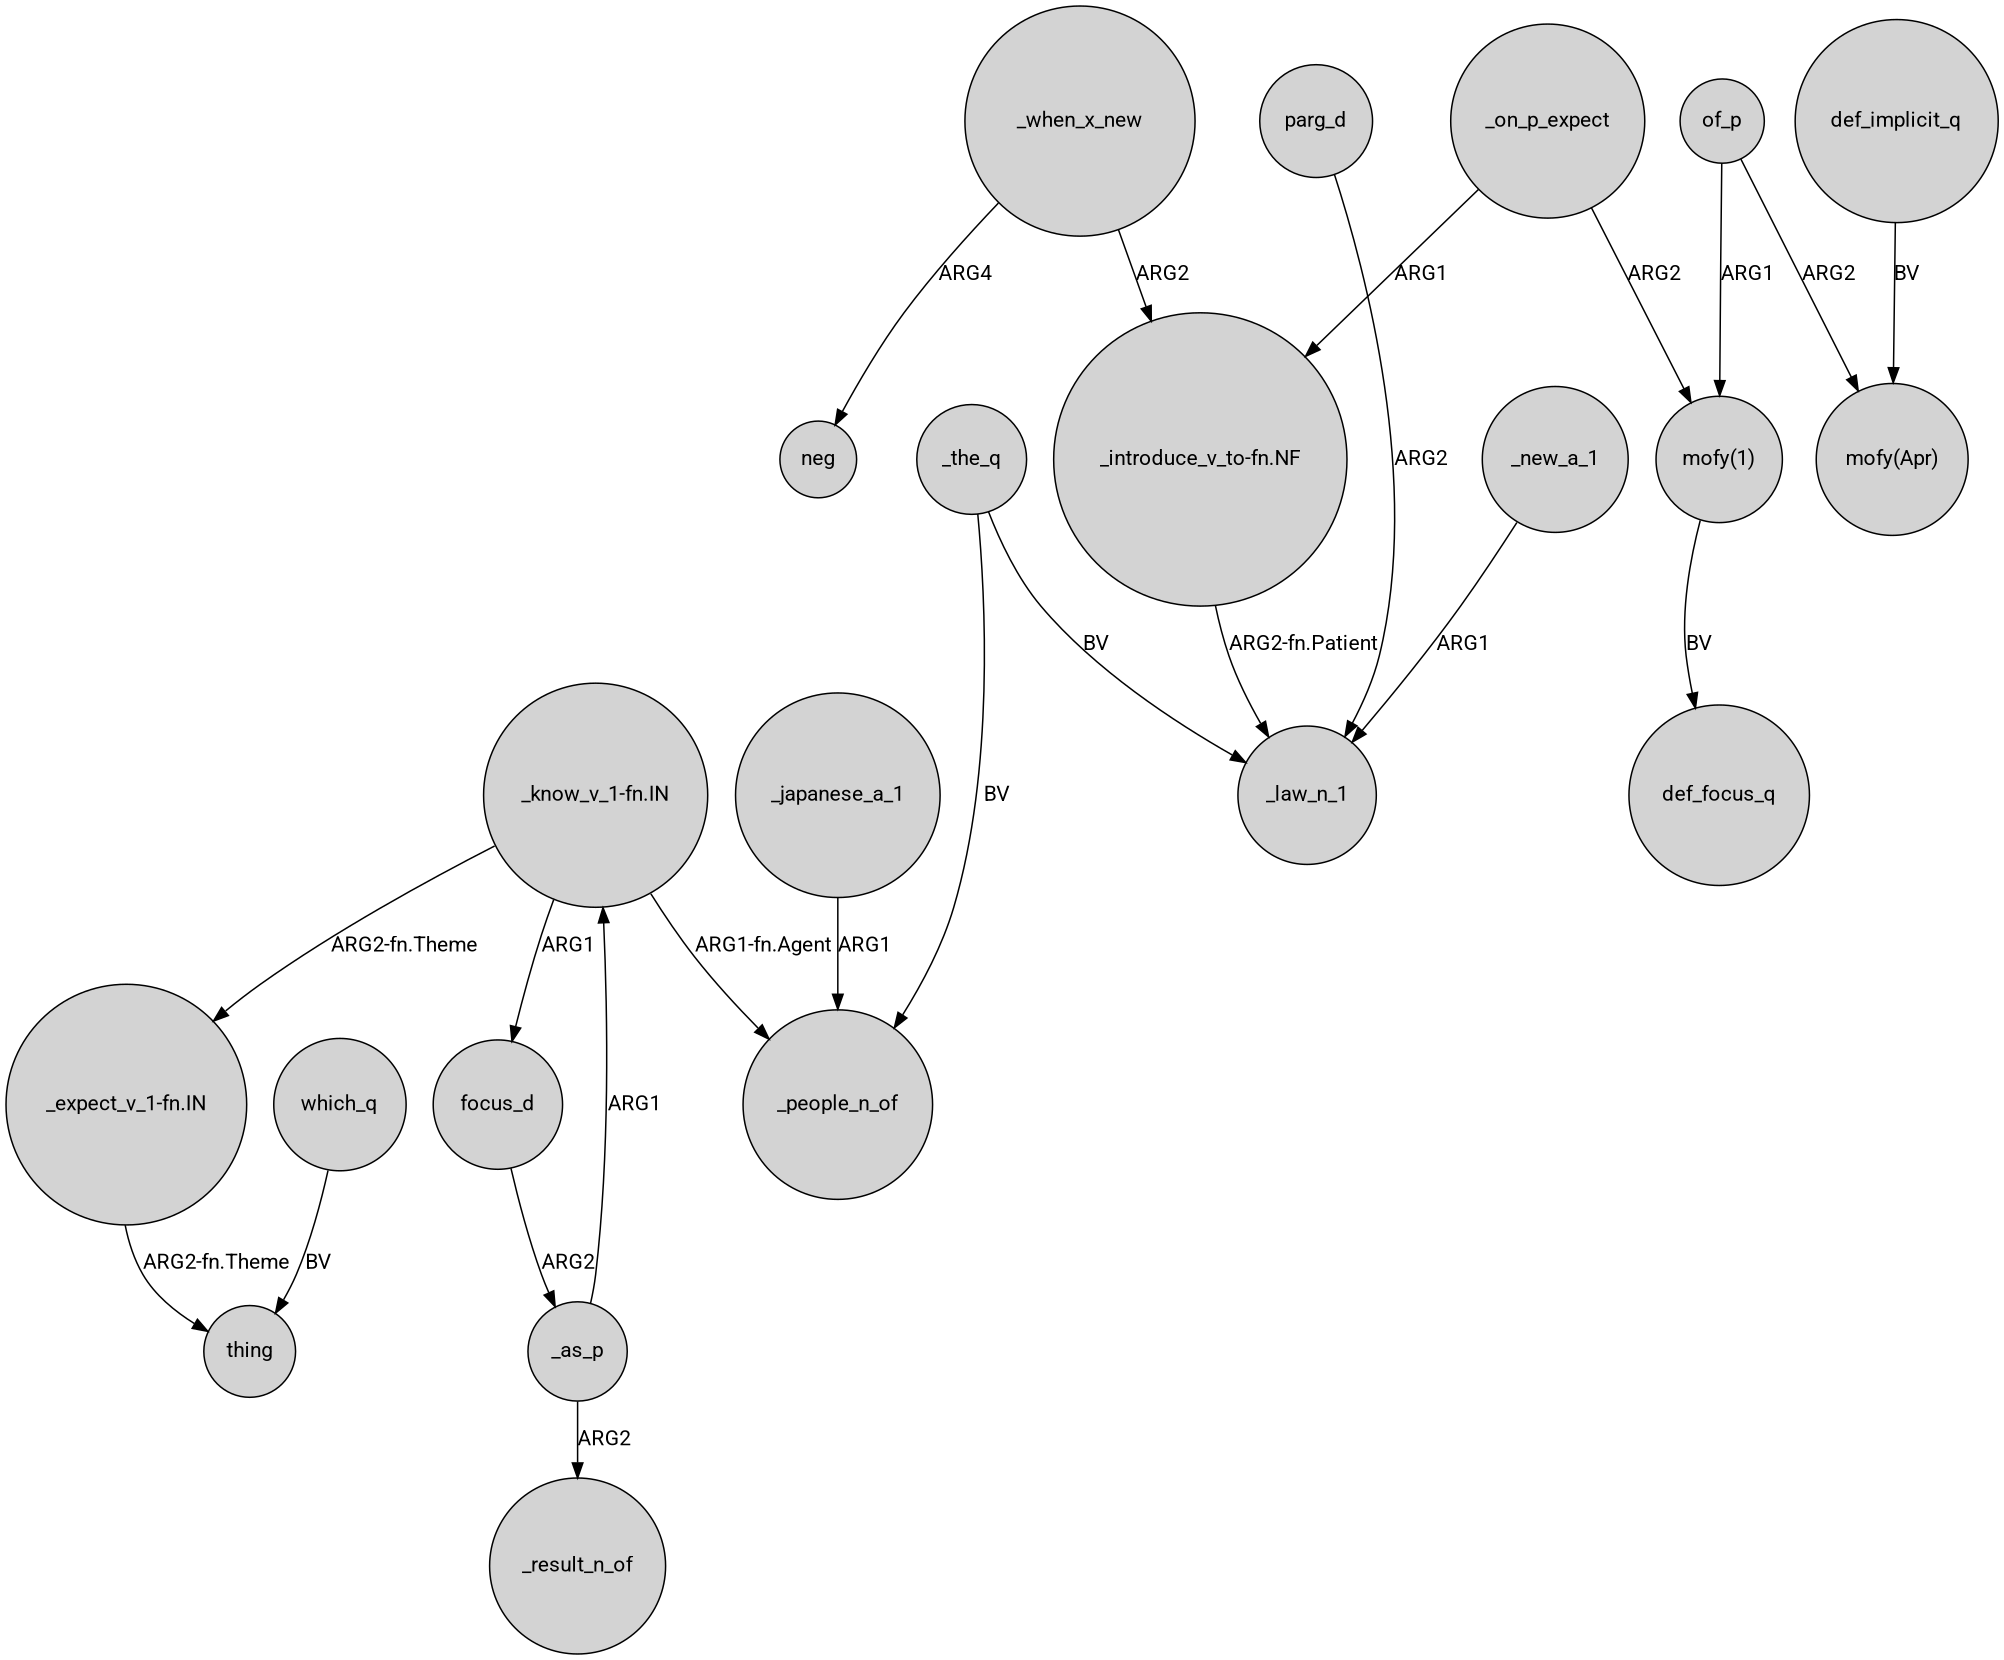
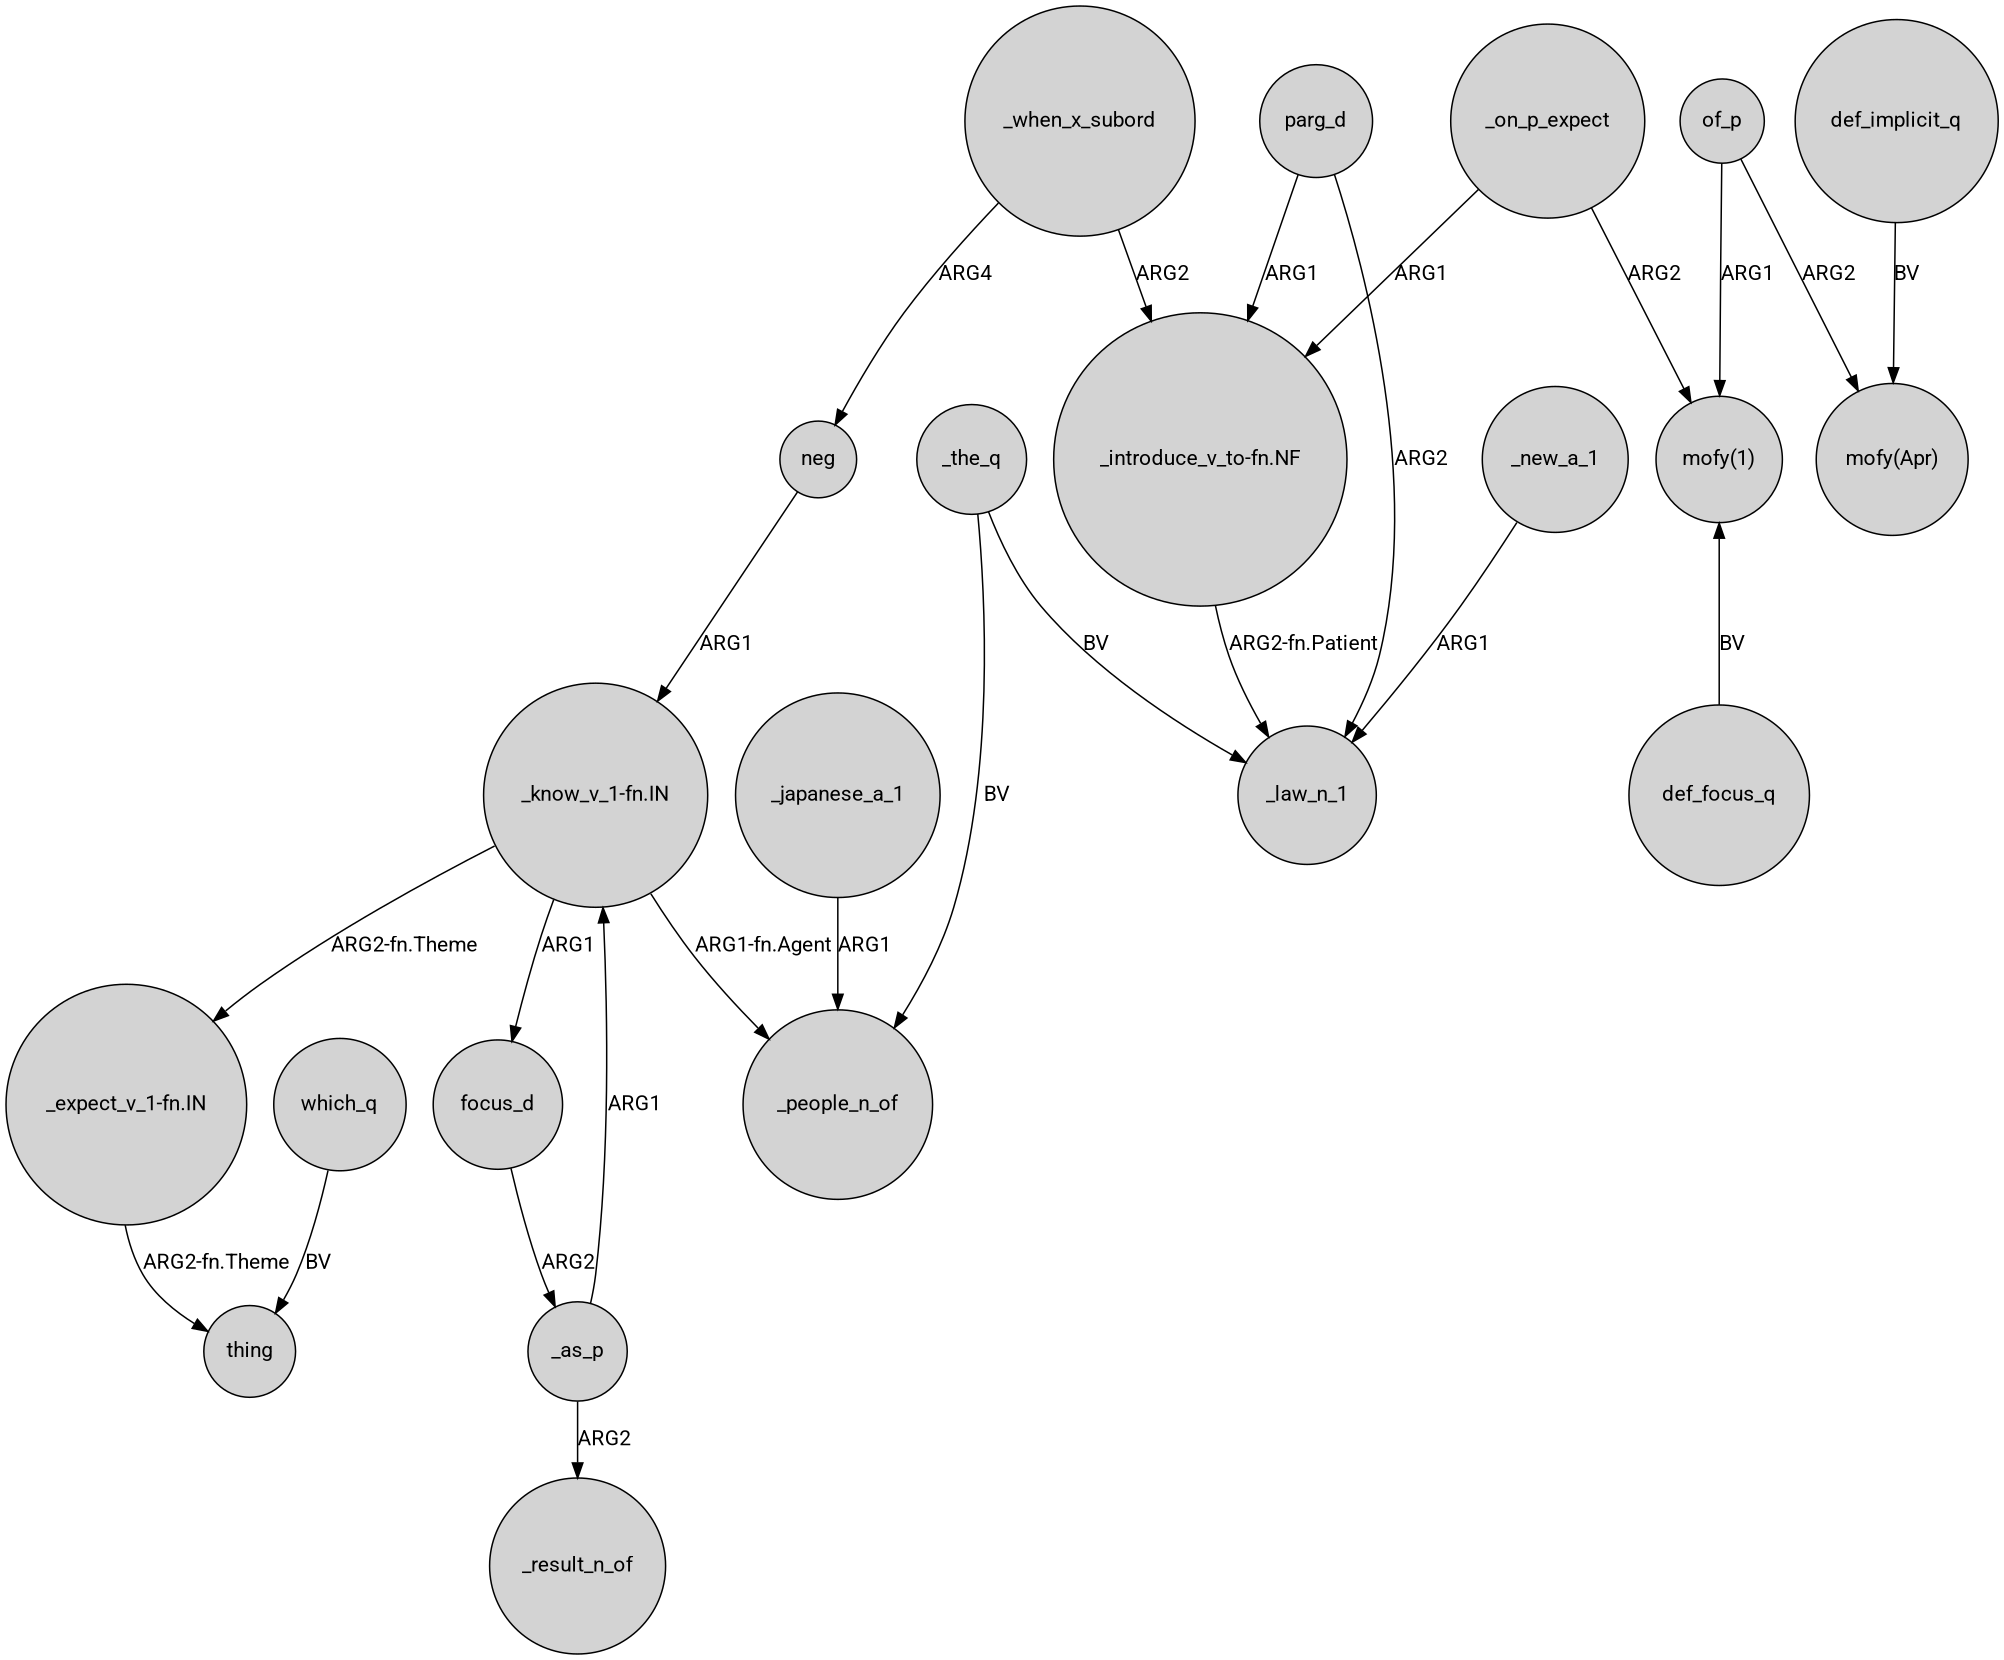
node "_when_x_new": label "_when_x_new" -> "_when_x_subord"
edge "parg_d" -> "_introduce_v_to-fn.NF": added, label "ARG1"
edge "neg" -> "_know_v_1-fn.IN": added, label "ARG1"
edge "mofy(1)" -> "def_focus_q": reversed
